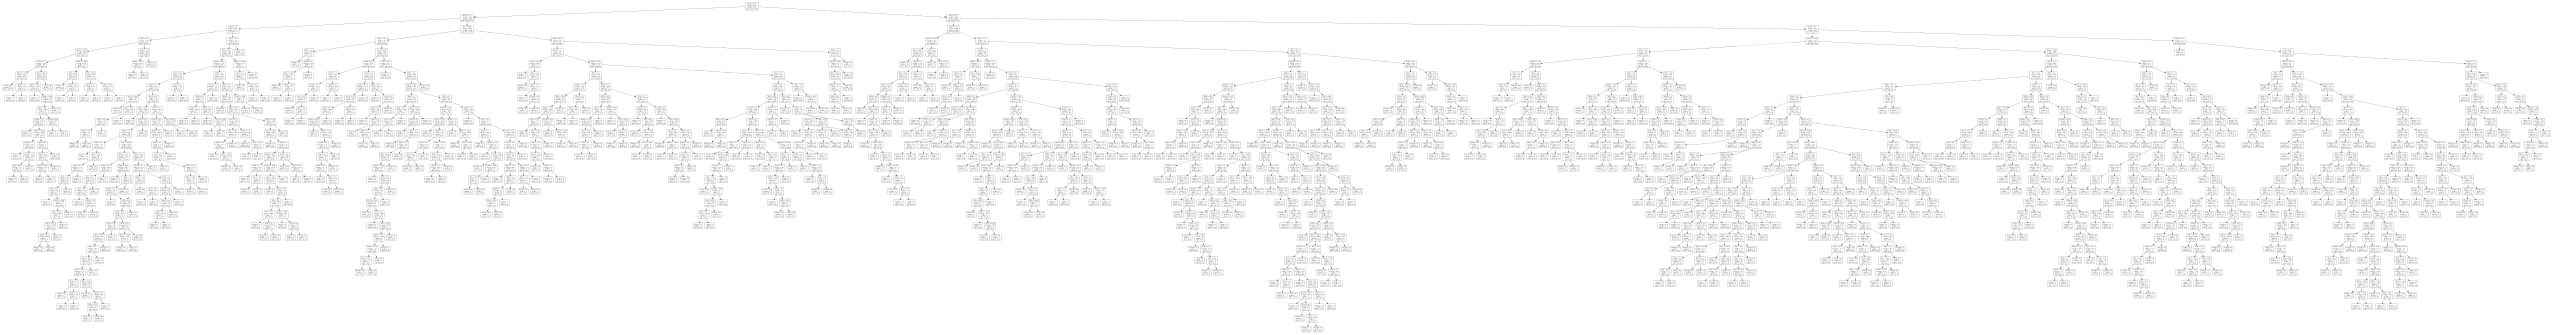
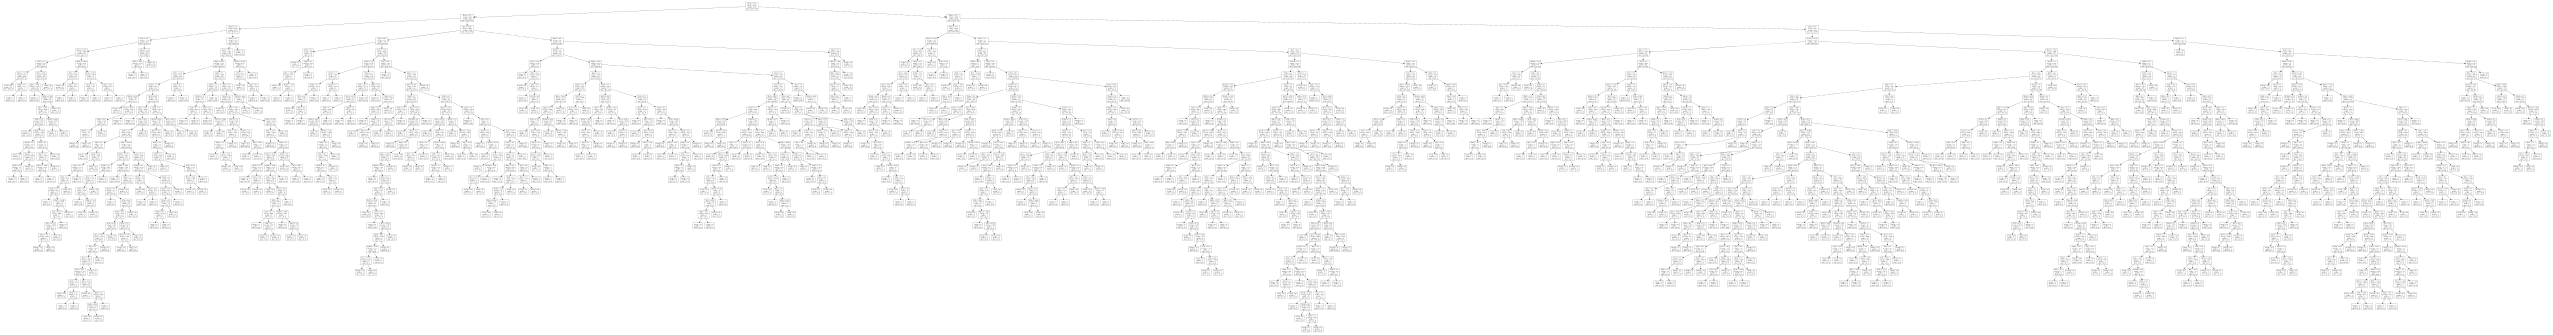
edge "X[85] <= 5.5 entropy = 1.0 samples = 4 value = [2, 2]" -> "X[1] <= 0.44 entropy = 0.636 samples = 56 value = [47, 9]": now "X[85] <= 5.5 entropy = 1.0 samples = 4 value = [2, 2]" -> "X[3] <= 29.0 entropy = 0.918 samples = 3 value = [2, 1]"
